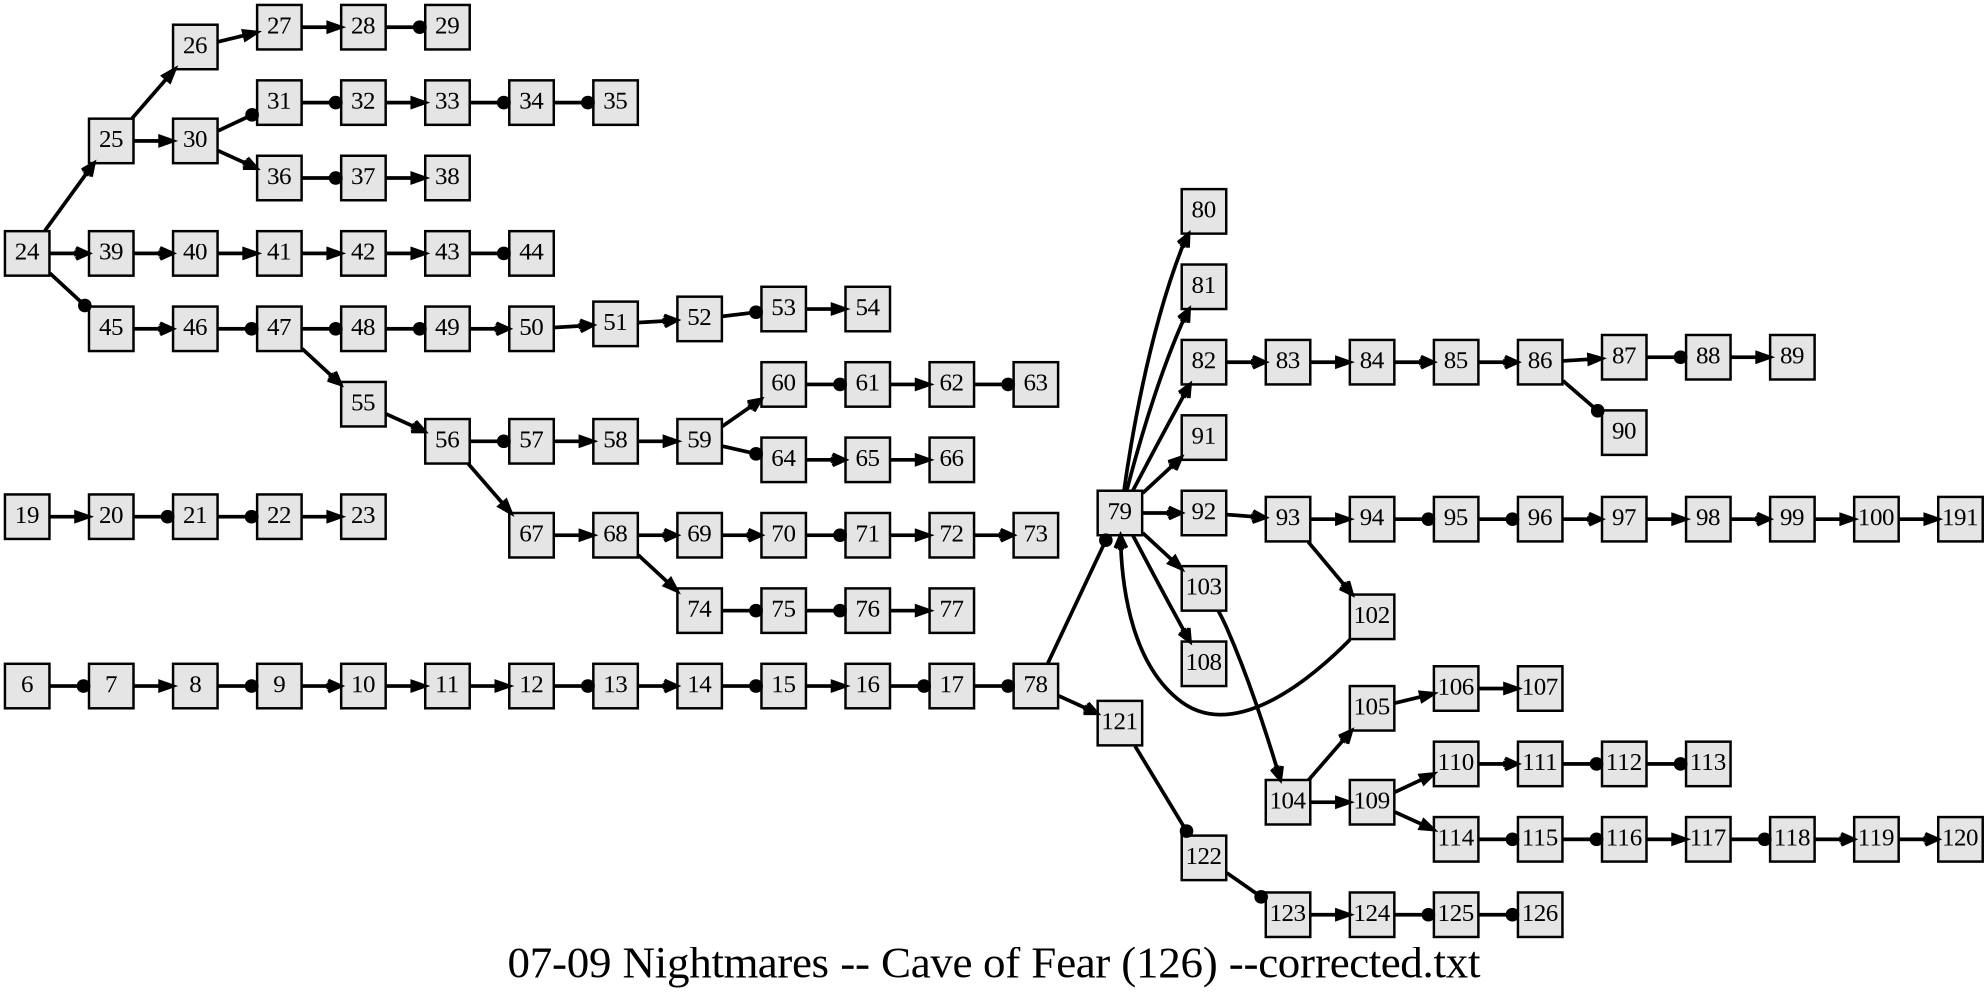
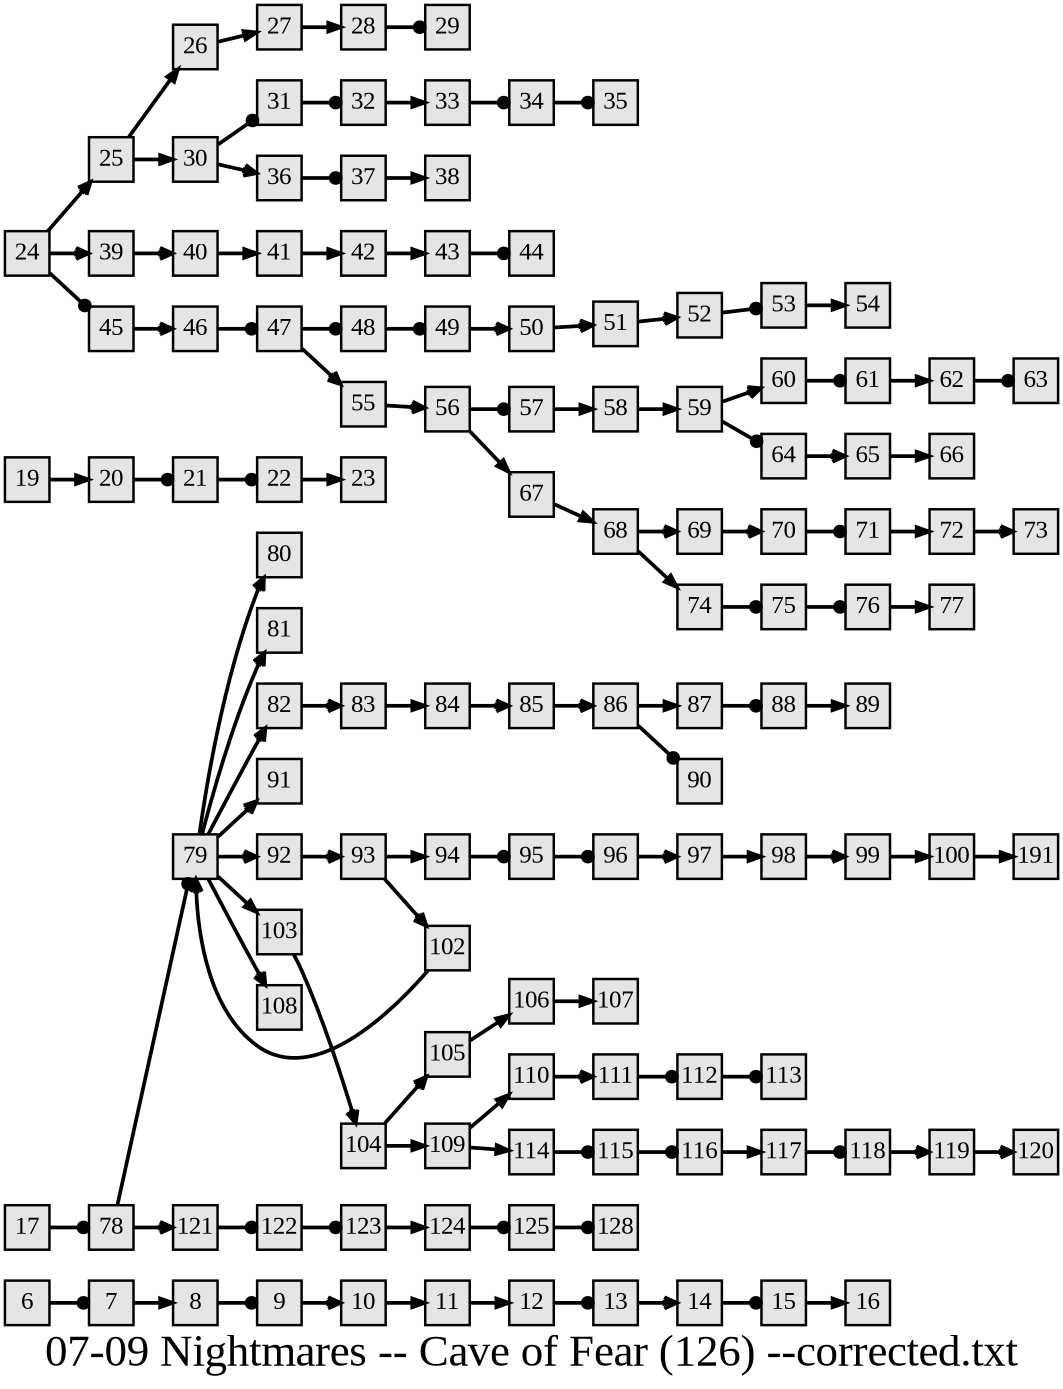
edge "16" -> "17": removed
node "126": label "126" -> "128"
